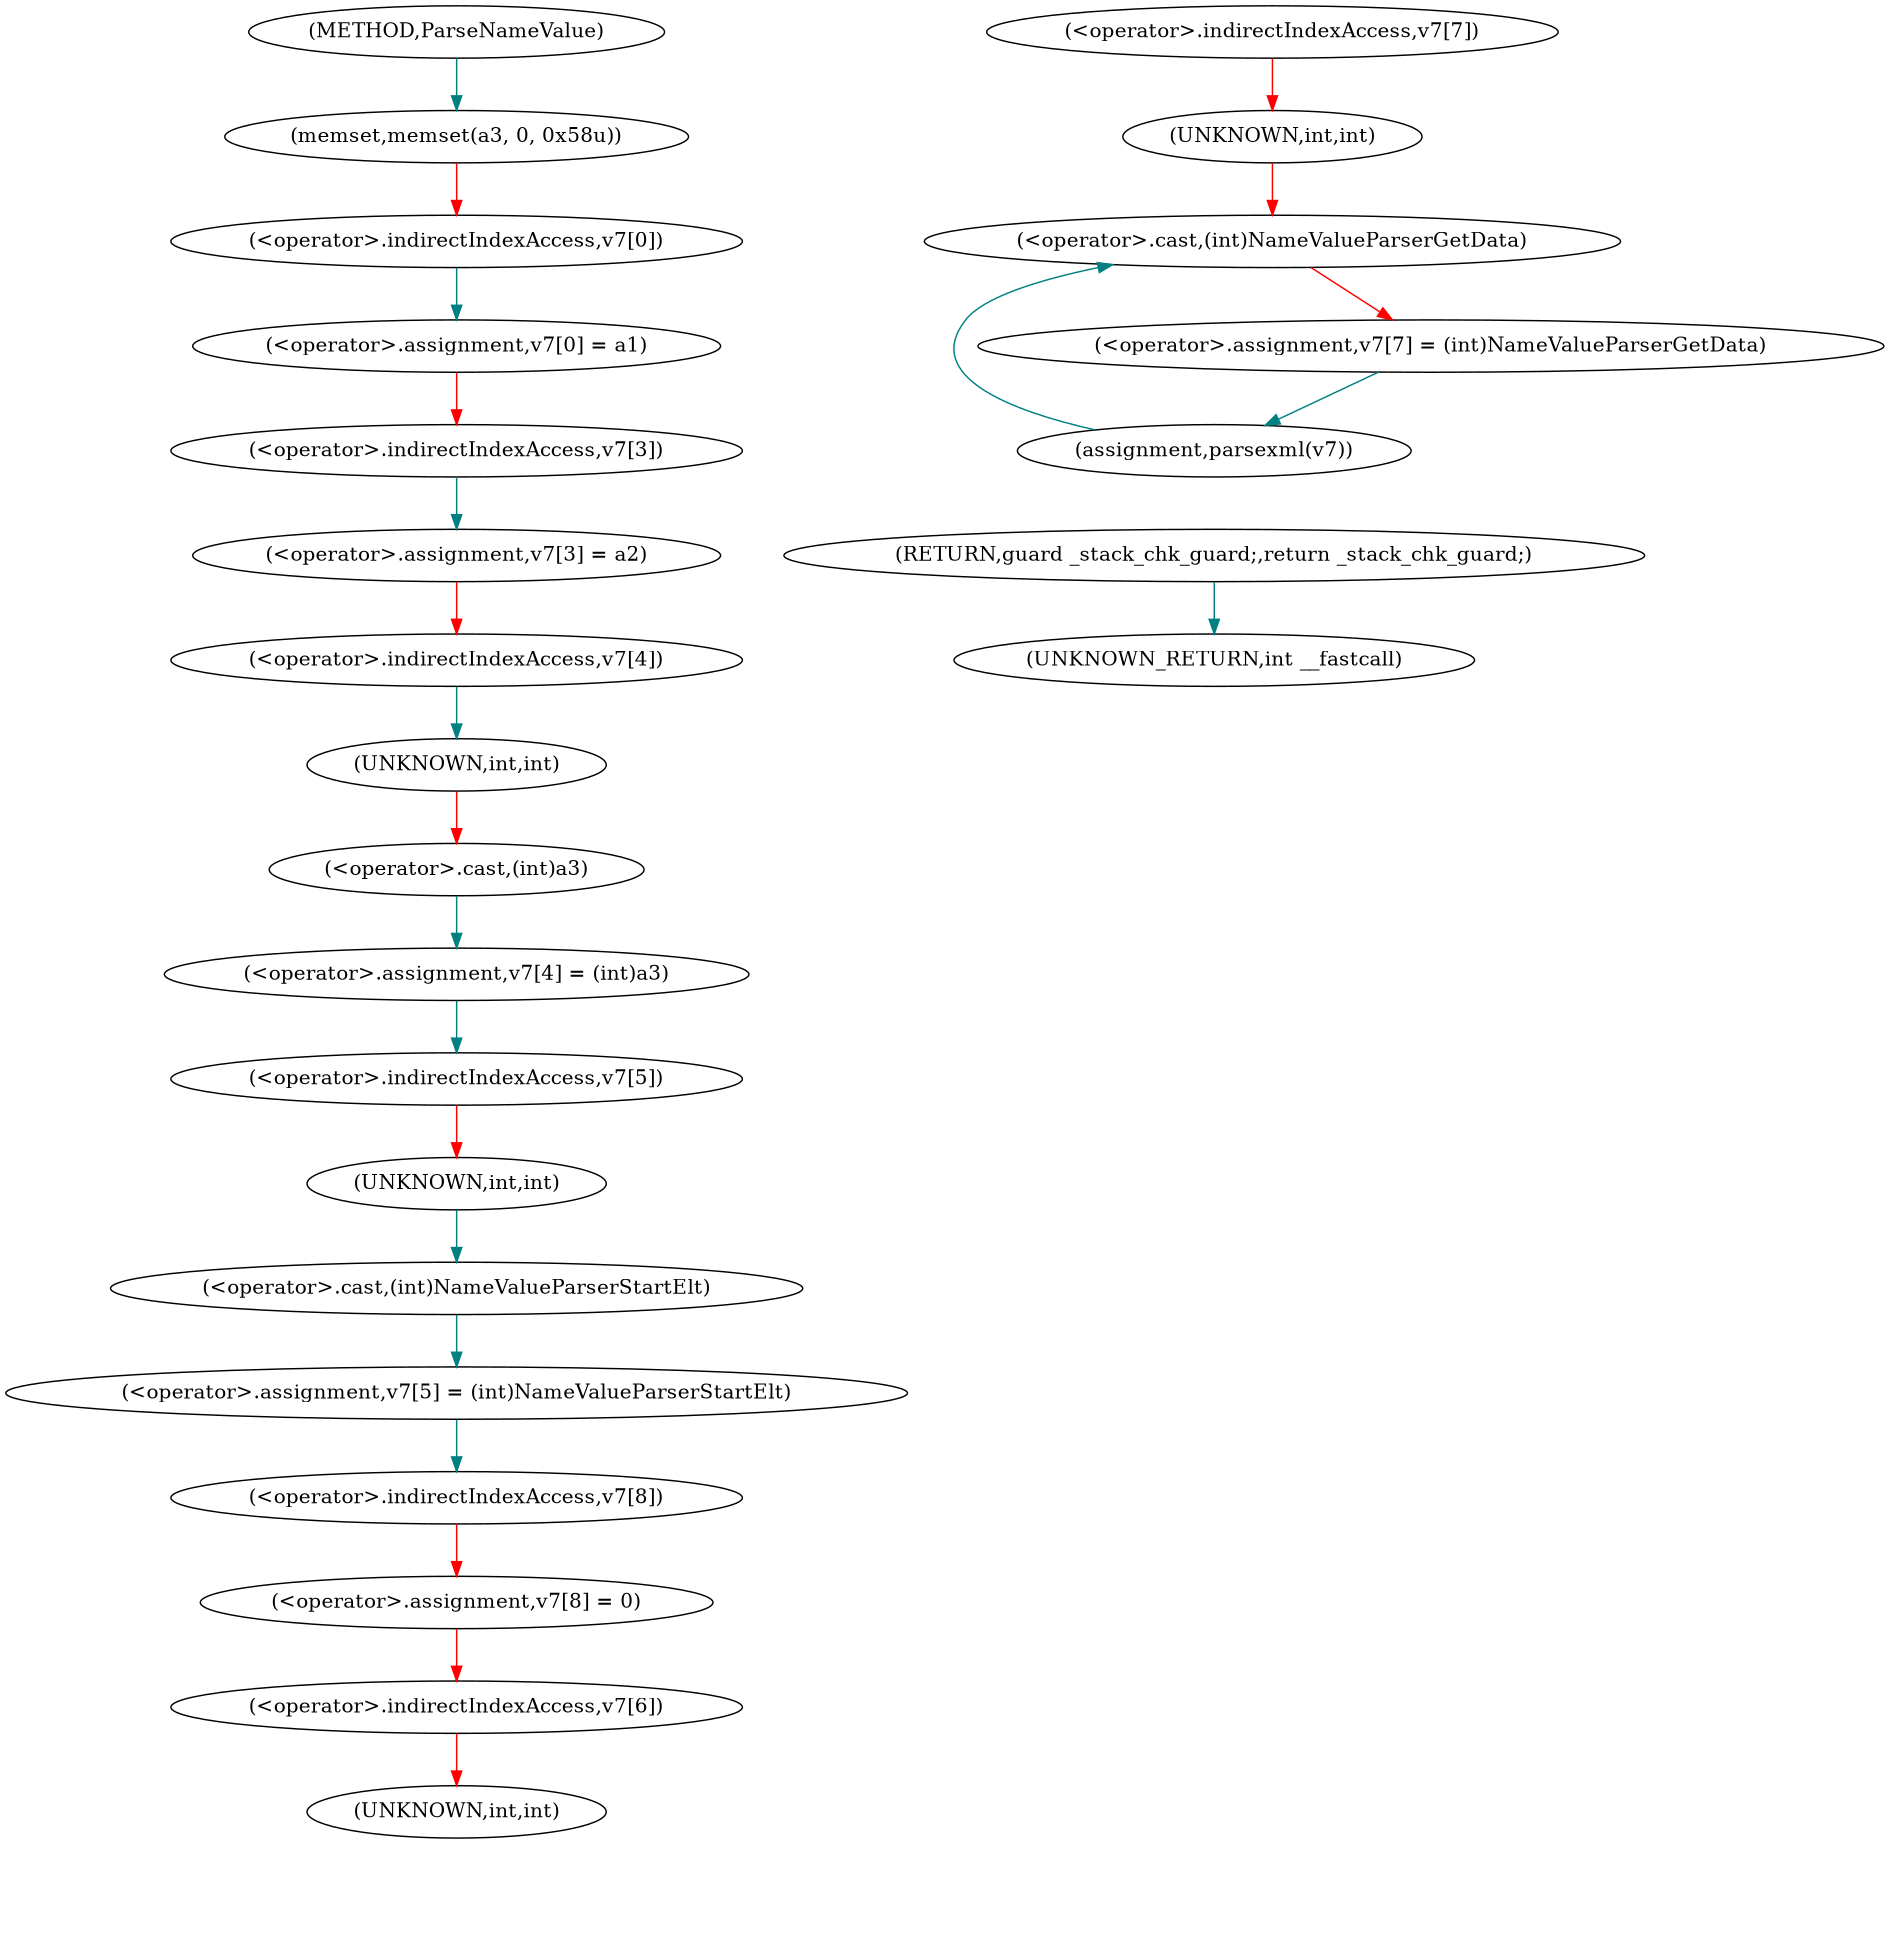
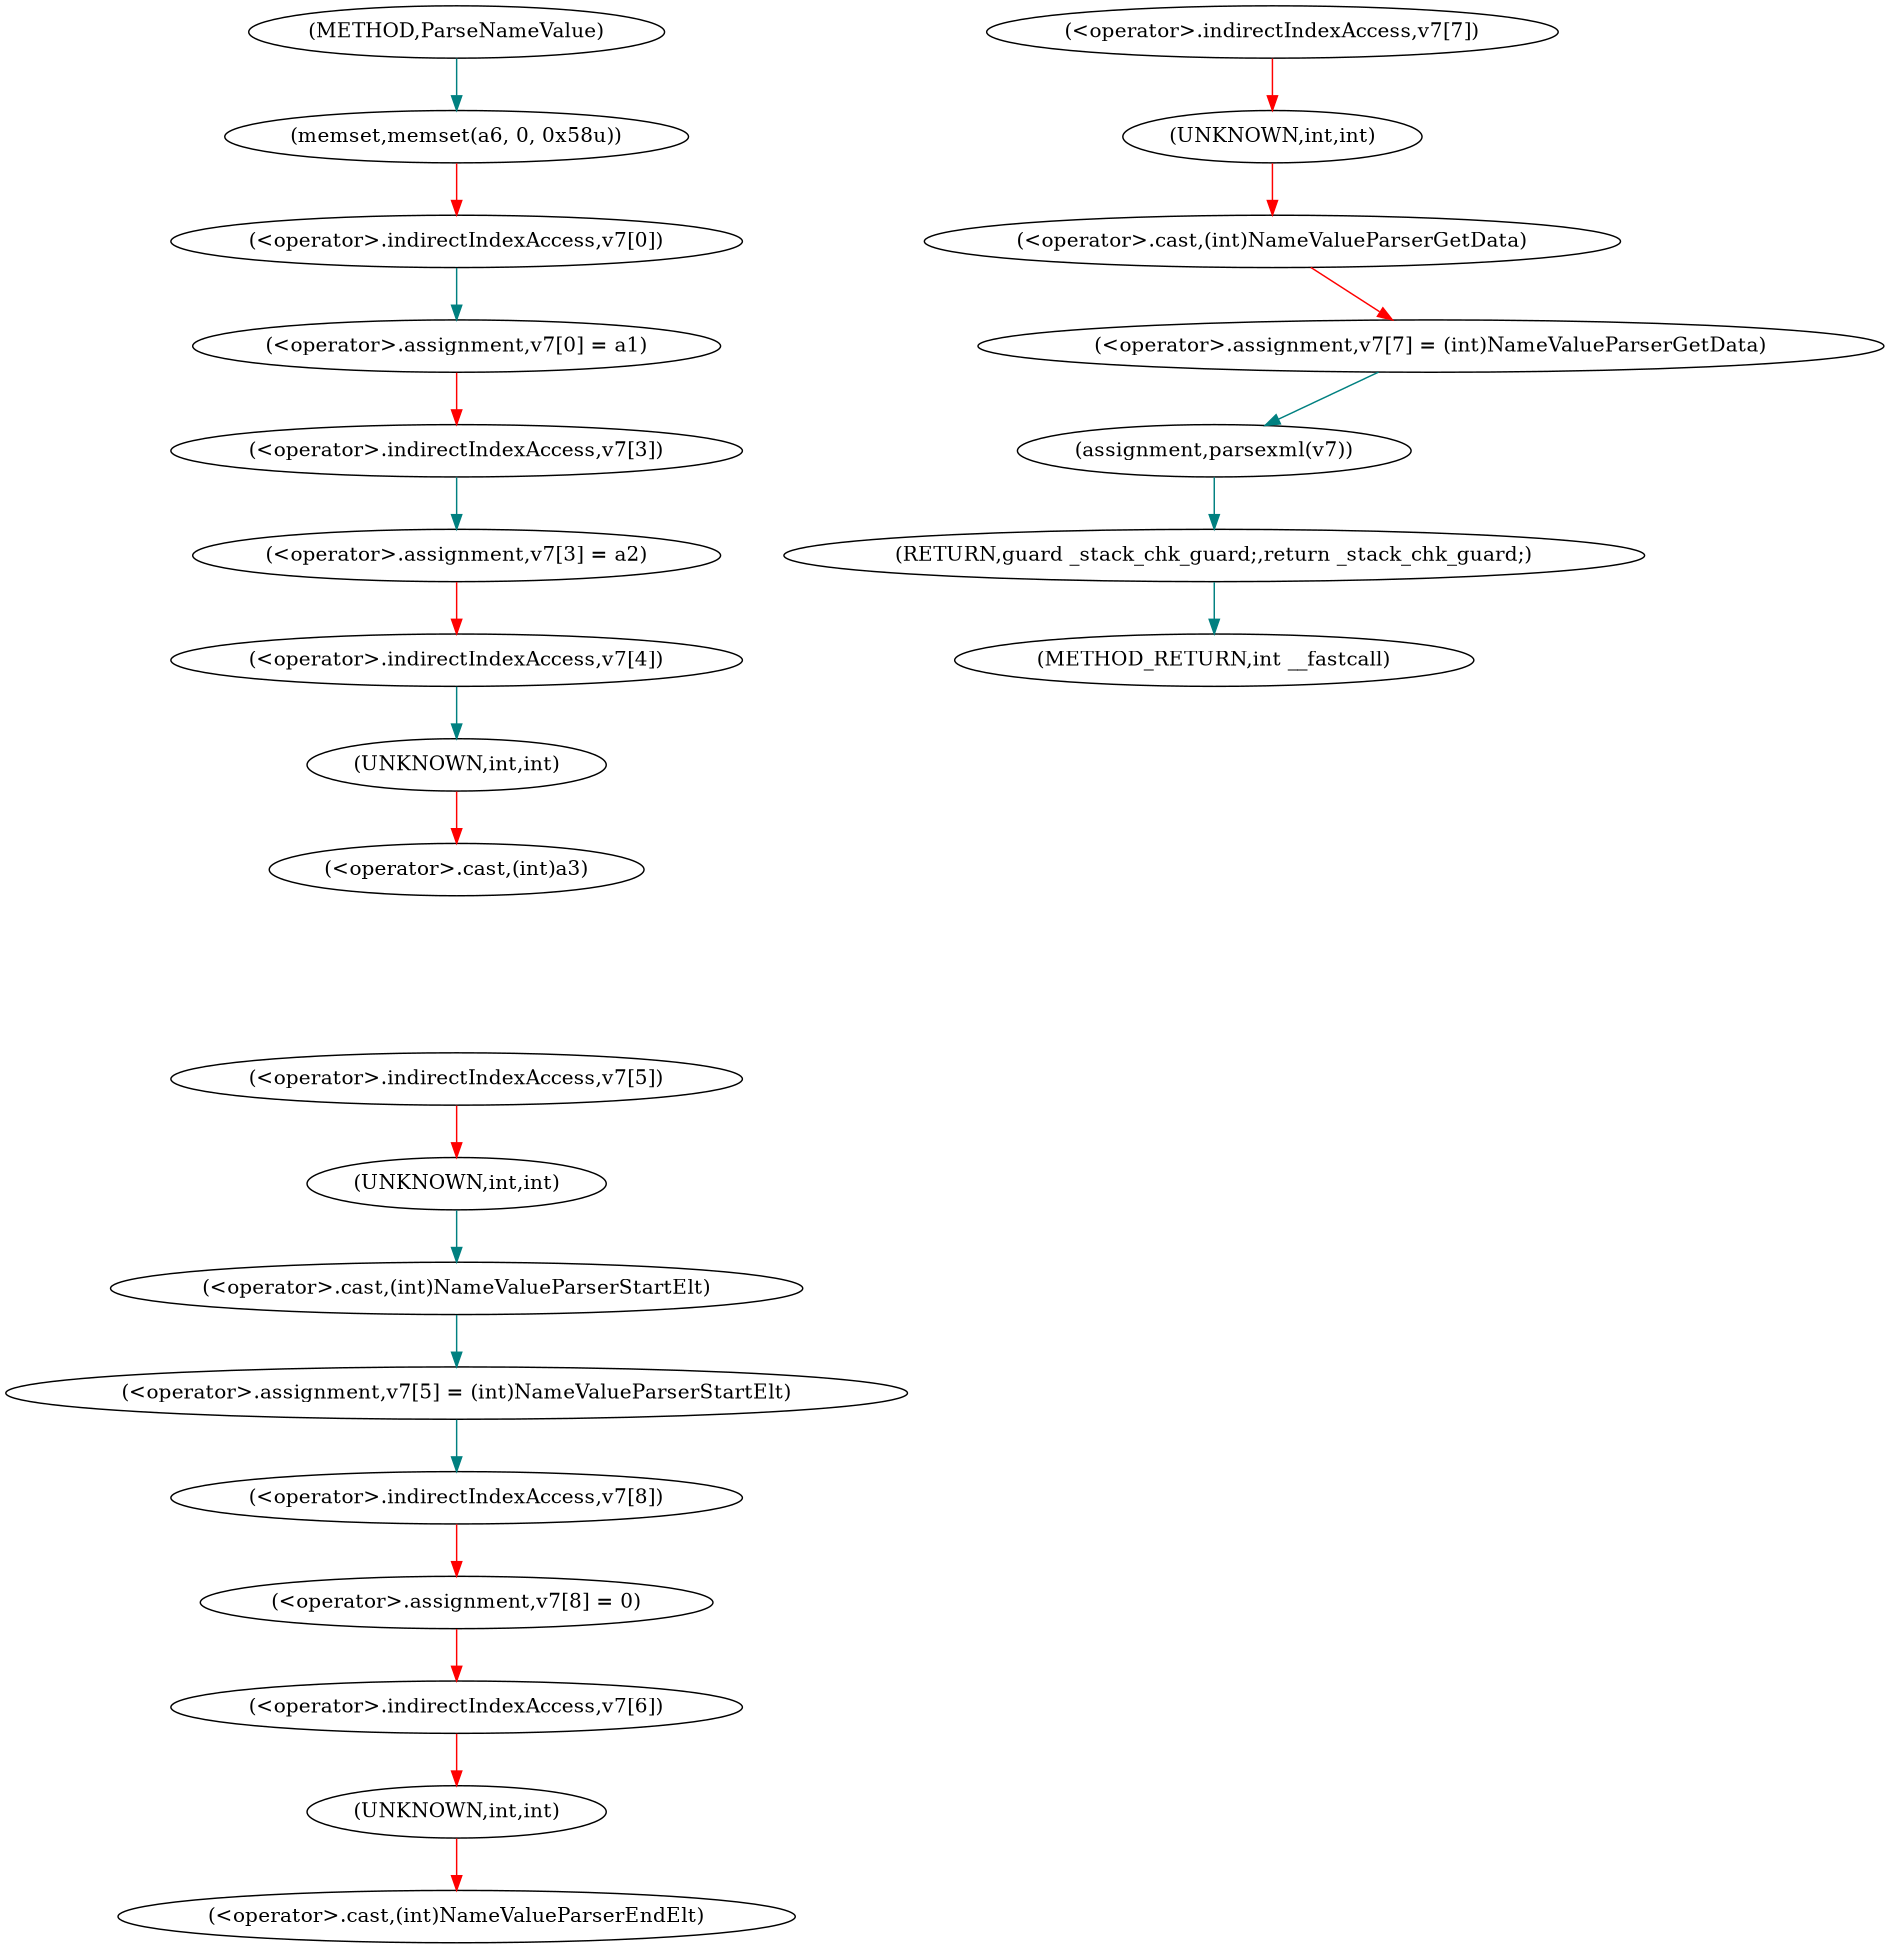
node "(memset,memset(a3, 0, 0x58u))": label "(memset,memset(a3, 0, 0x58u))" -> "(memset,memset(a6, 0, 0x58u))"
edge "(assignment,parsexml(v7))" -> "(<operator>.cast,(int)NameValueParserGetData)": now "(assignment,parsexml(v7))" -> "(RETURN,guard _stack_chk_guard;,return _stack_chk_guard;)"
node "(UNKNOWN_RETURN,int __fastcall)": label "(UNKNOWN_RETURN,int __fastcall)" -> "(METHOD_RETURN,int __fastcall)"
node "(<operator>.assignment,v7[4] = (int)a3)": removed
node "(<operator>.cast,(int)NameValueParserEndElt)": added
